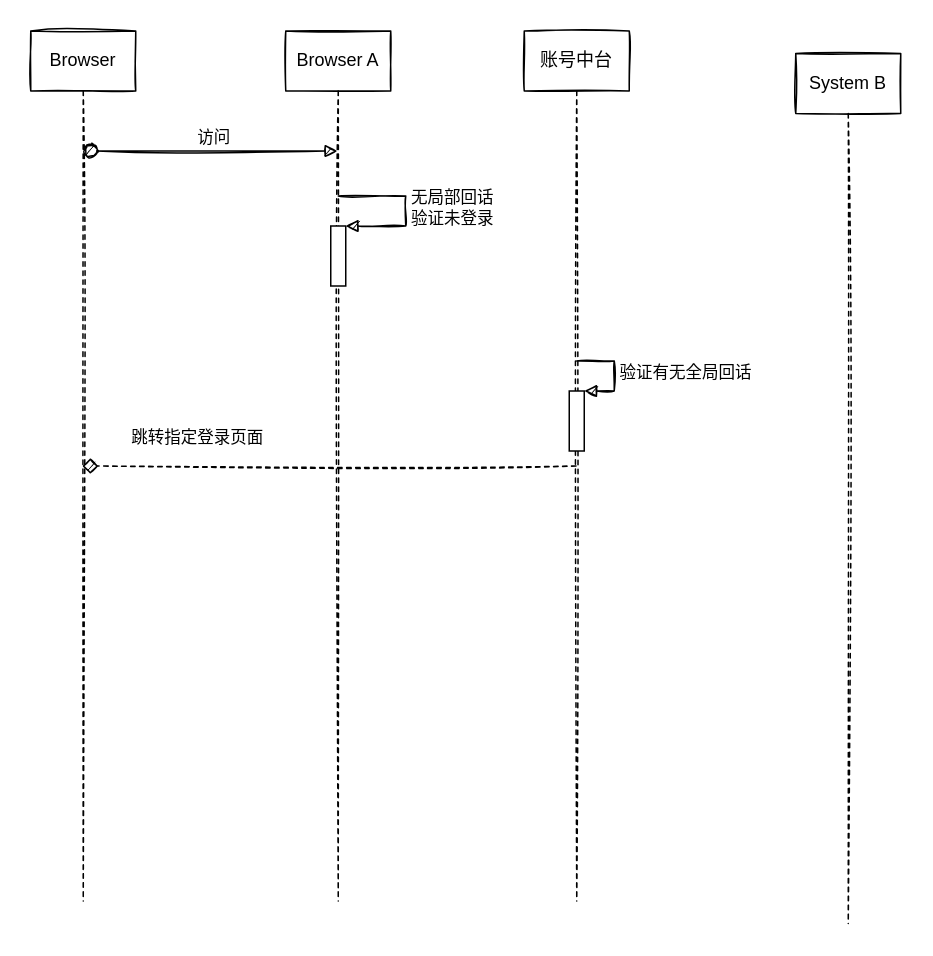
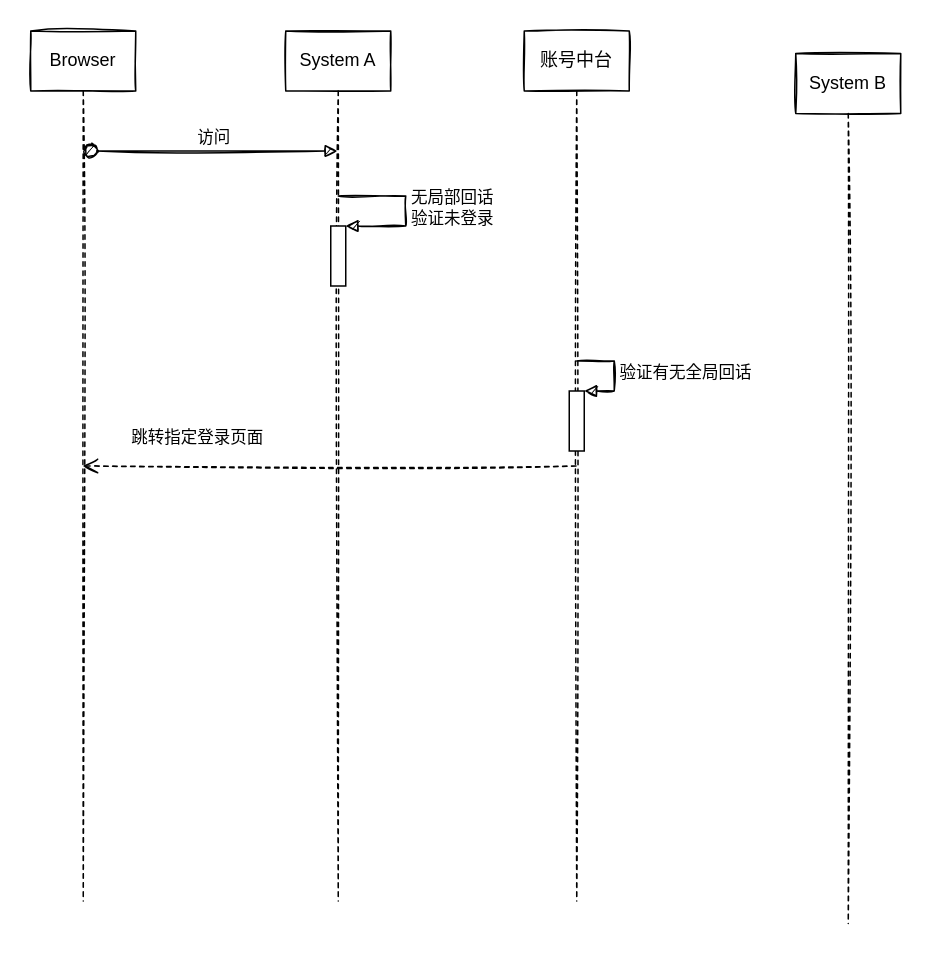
node "Browser A": label "Browser A" -> "System A"
edge "账号中台" -> "Browser": arrowhead diamond -> open
